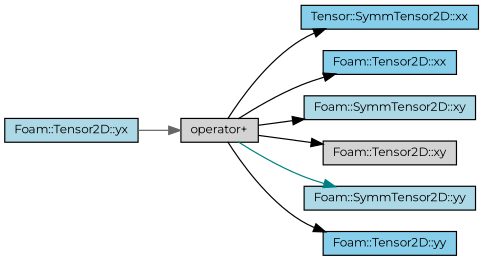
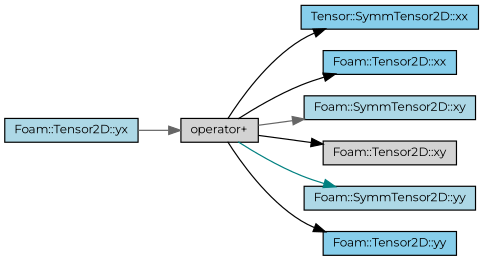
edge "operator+" -> "Foam::SymmTensor2D::xy": color black -> gray40
